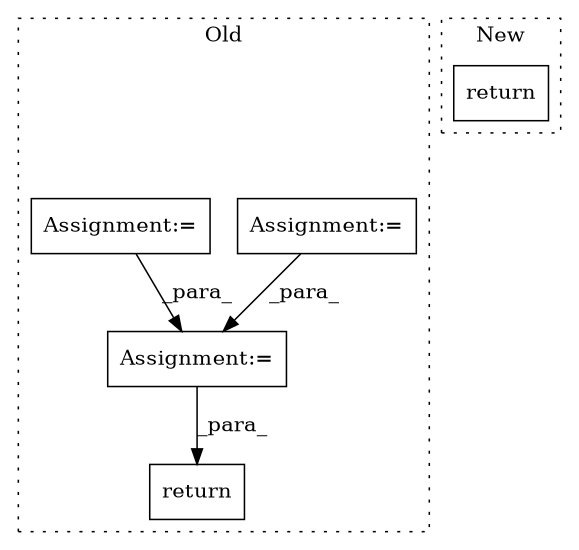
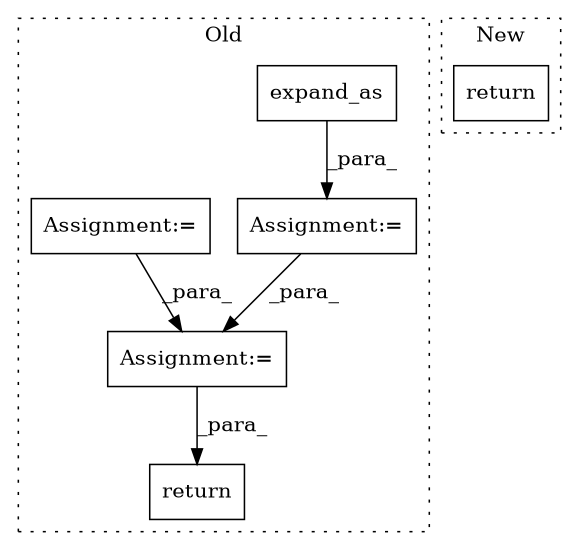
node "expand_as": added
